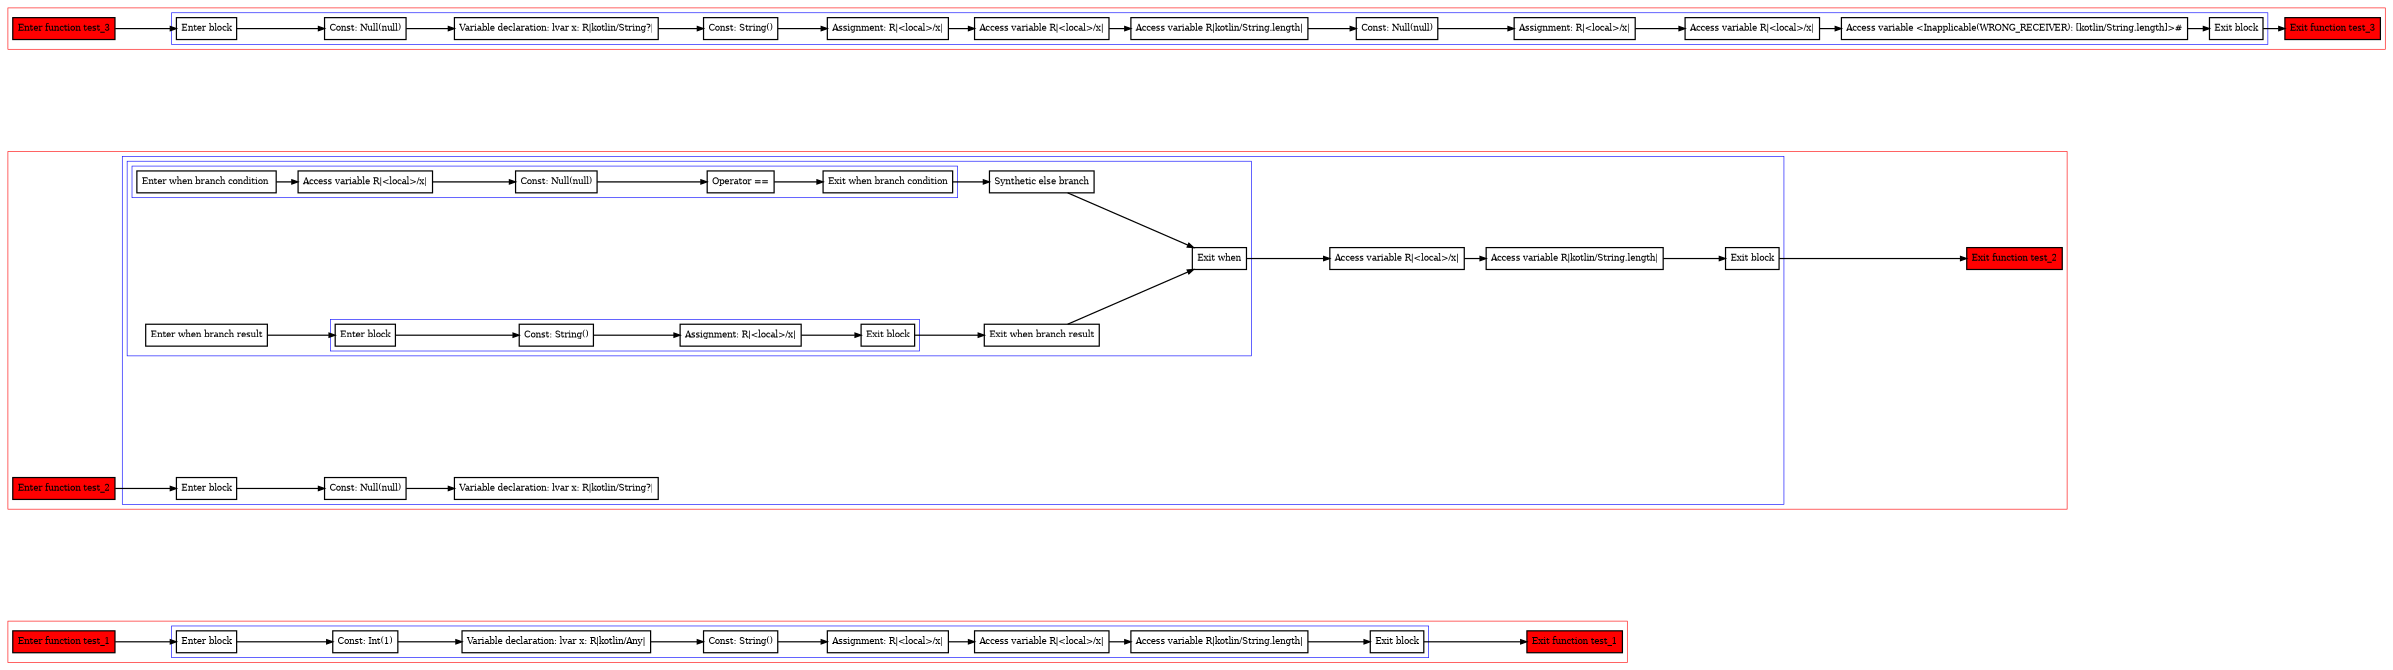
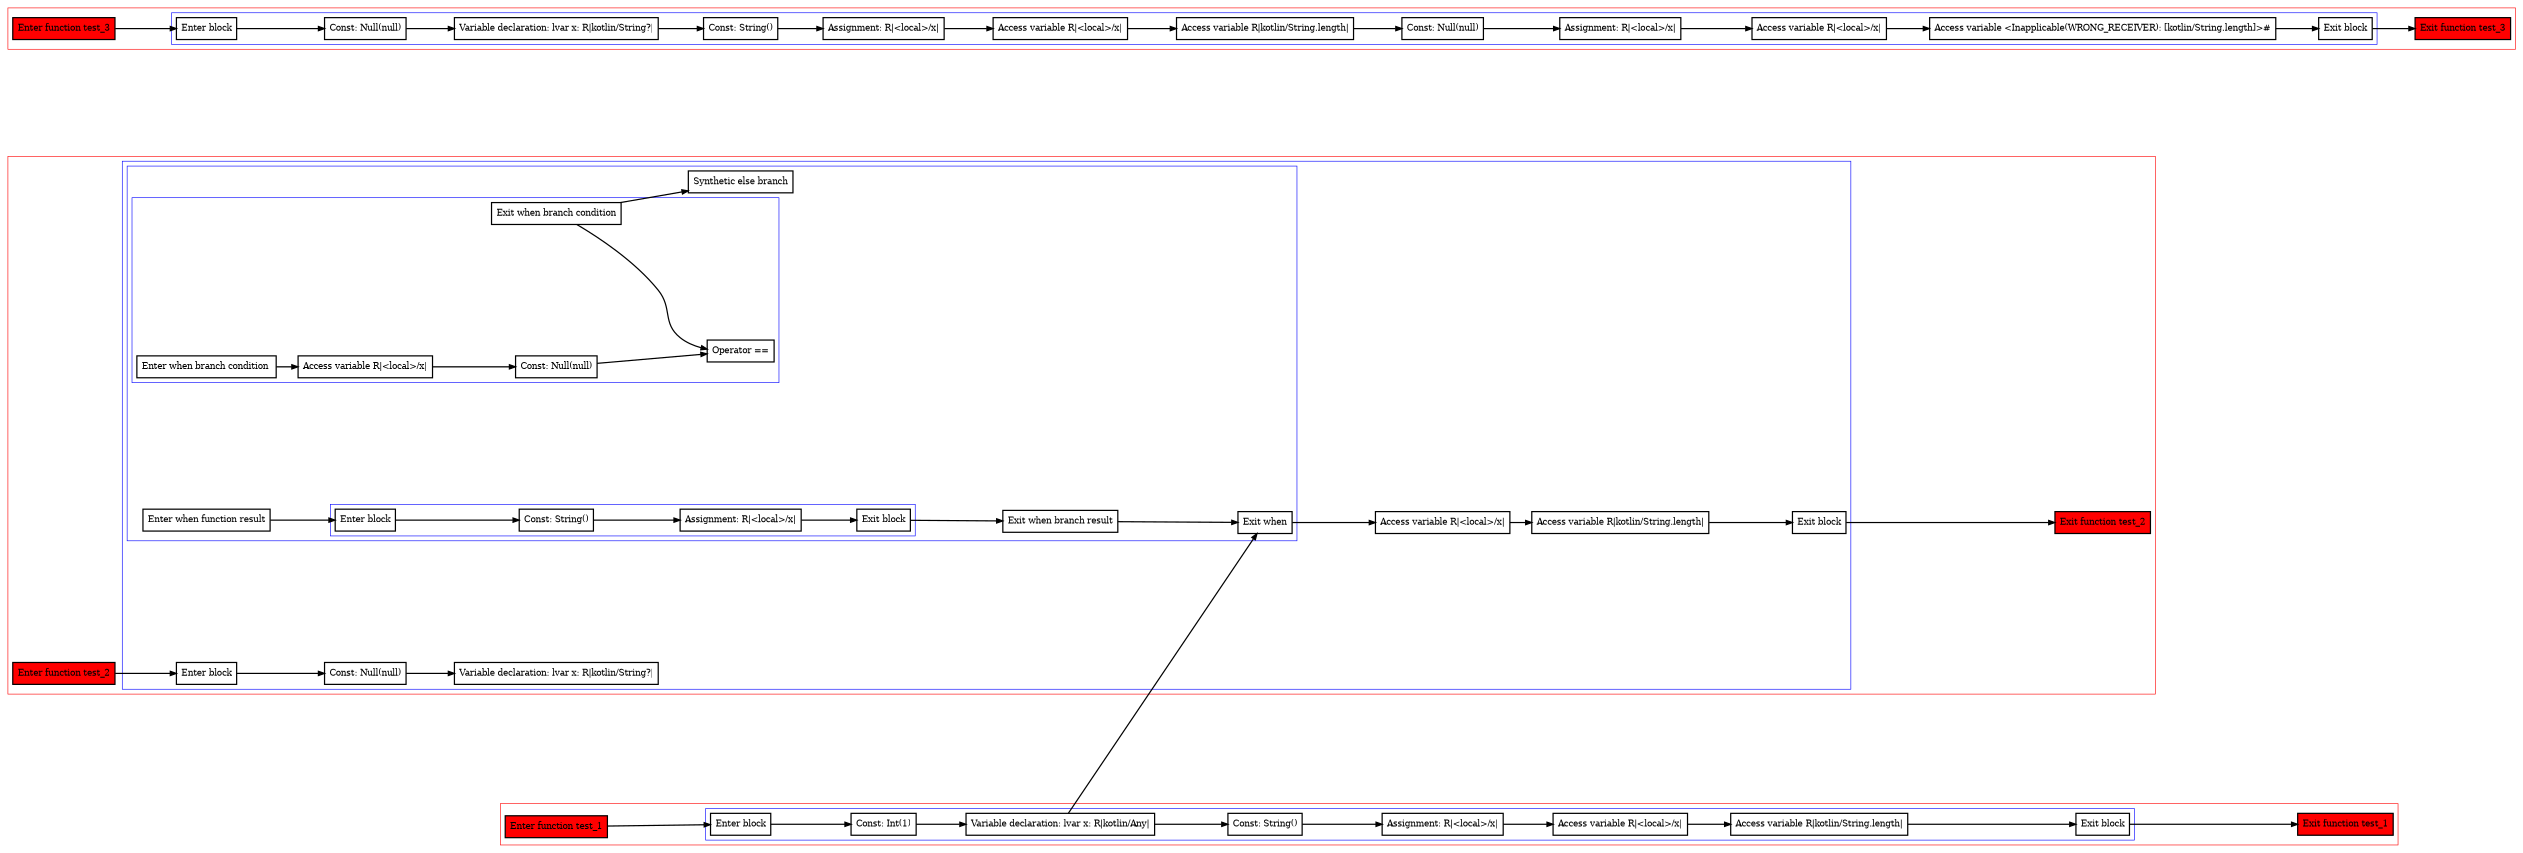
edge "Operator ==" -> "Exit when branch condition": reversed
edge "Synthetic else branch" -> "Exit when": now "Variable declaration: lvar x: R|kotlin/Any|" -> "Exit when"
node "Enter when branch result": label "Enter when branch result" -> "Enter when function result"
